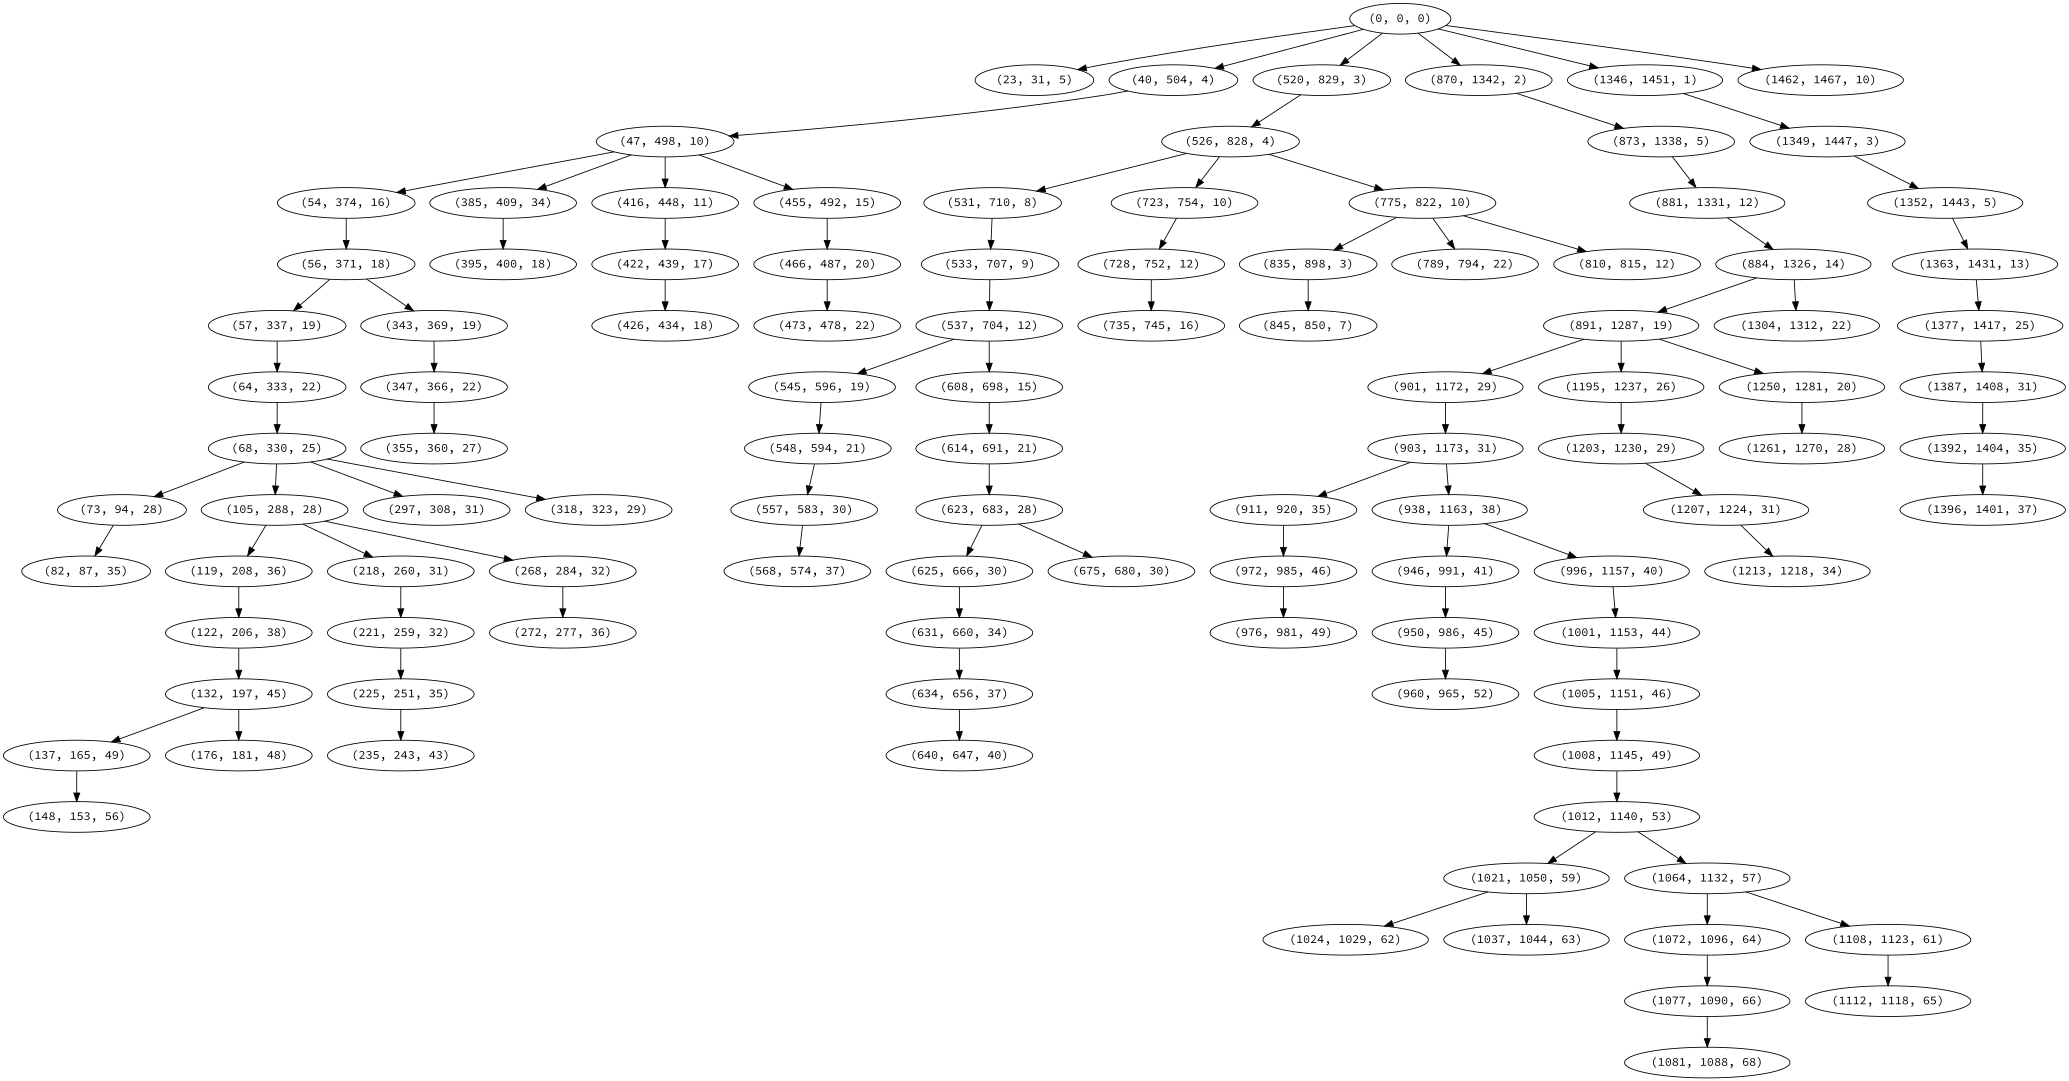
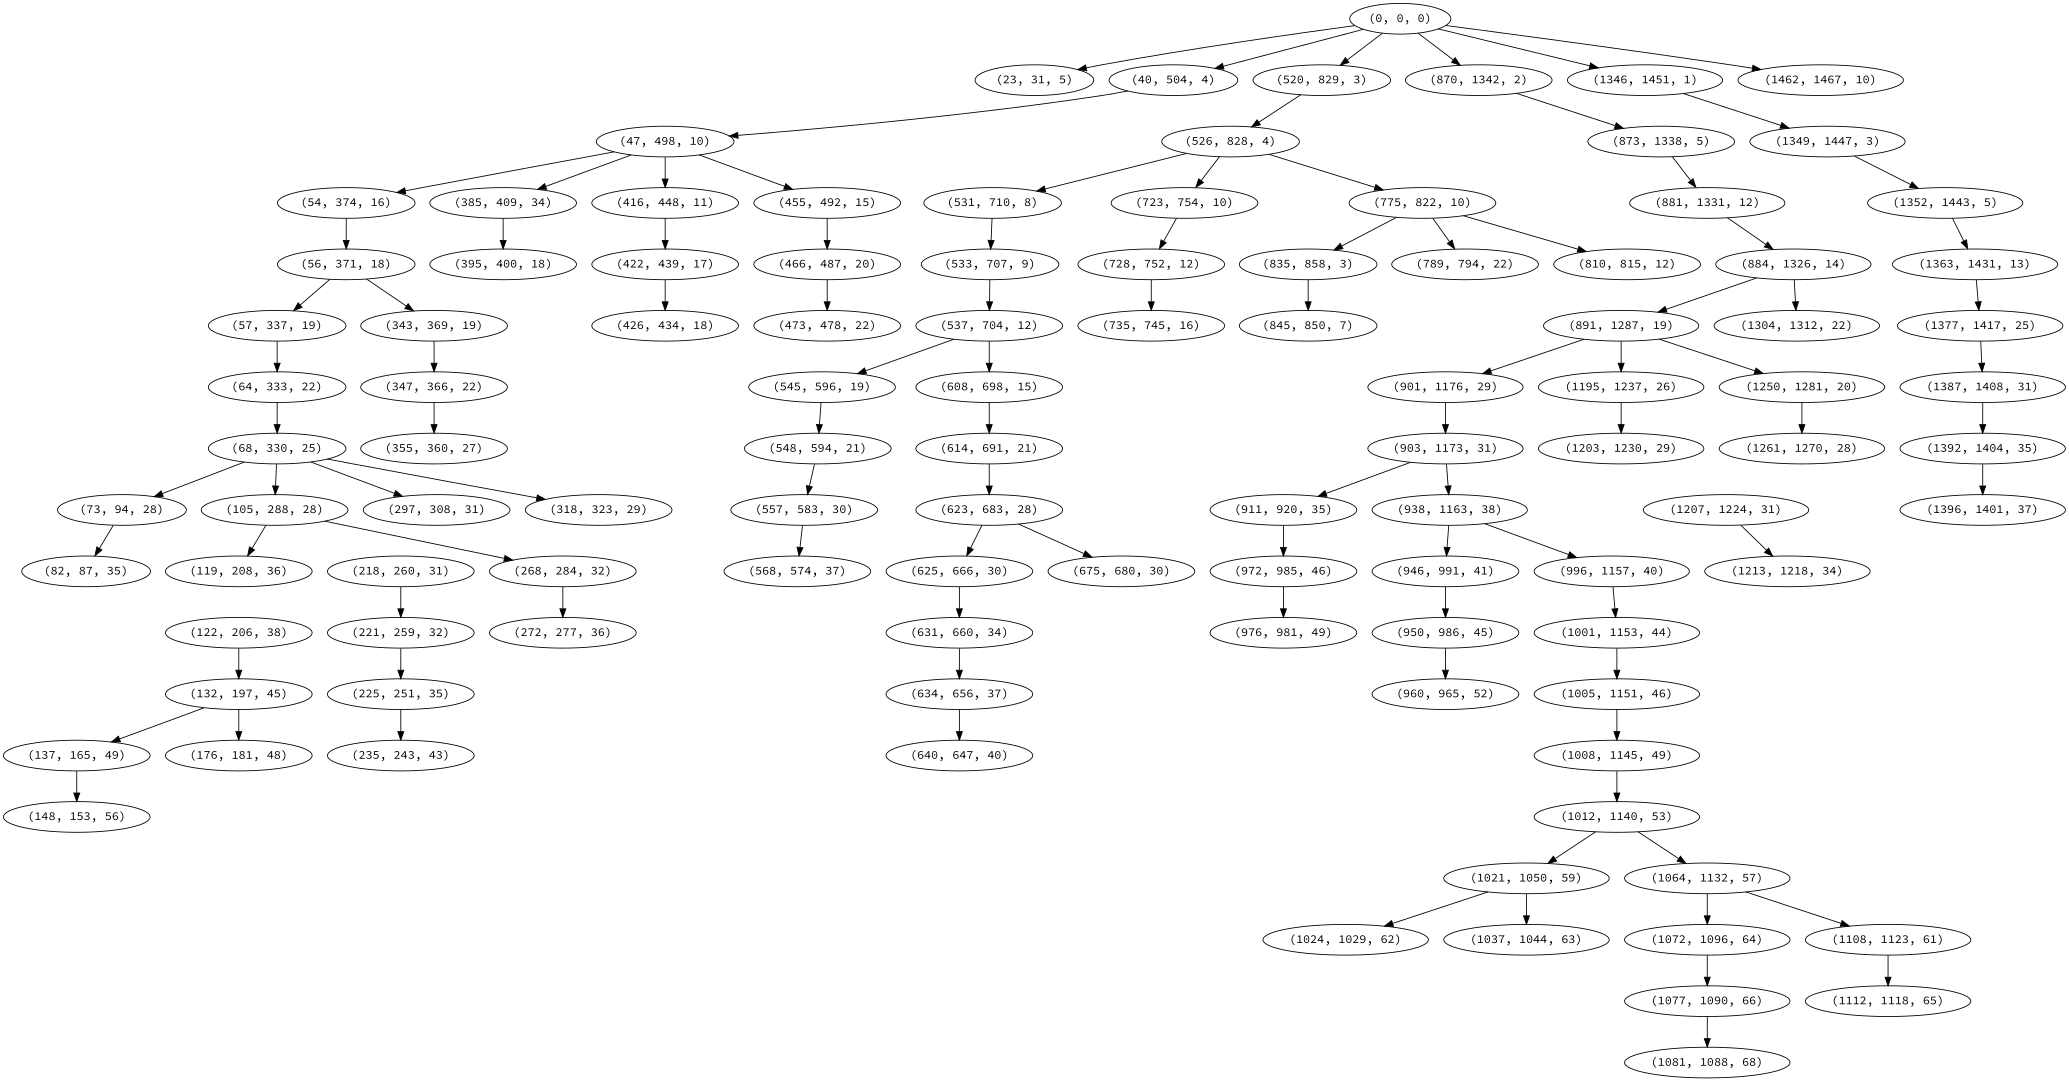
node "(835, 898, 3)": label "(835, 898, 3)" -> "(835, 858, 3)"
node "(901, 1172, 29)": label "(901, 1172, 29)" -> "(901, 1176, 29)"
edge "(1203, 1230, 29)" -> "(1207, 1224, 31)": removed
edge "(105, 288, 28)" -> "(218, 260, 31)": removed
edge "(119, 208, 36)" -> "(122, 206, 38)": removed
